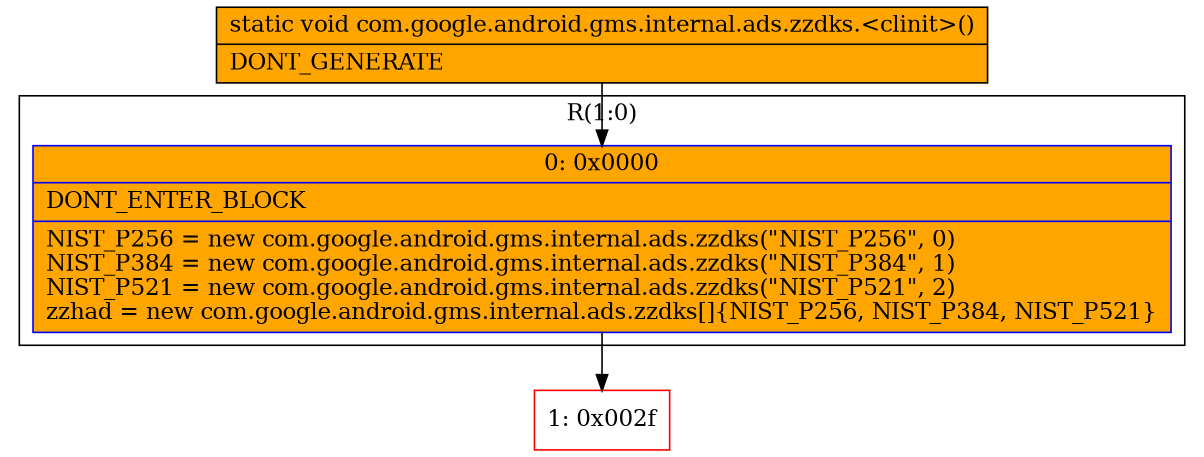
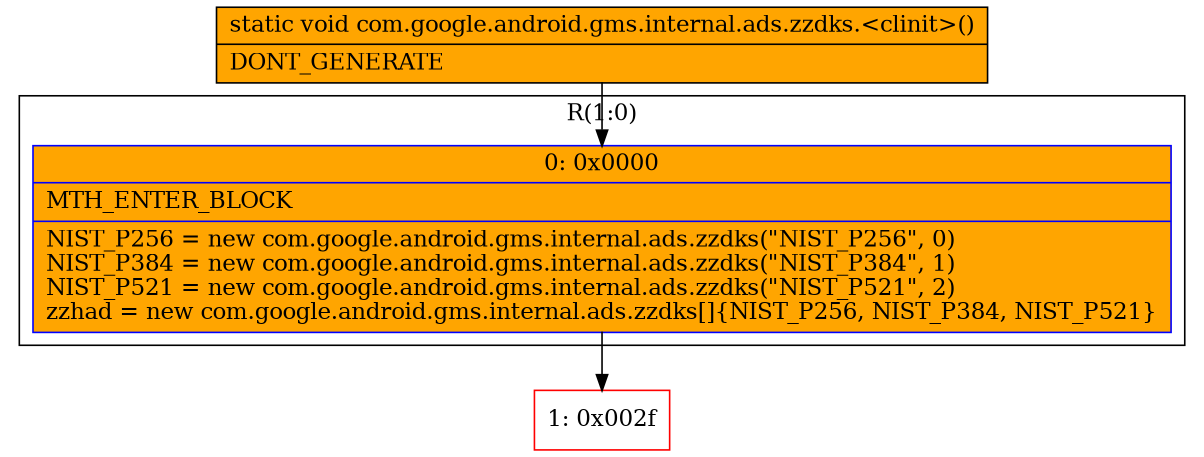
node "0: 0x0000": text "DONT_ENTER_BLOCK" -> "MTH_ENTER_BLOCK"
